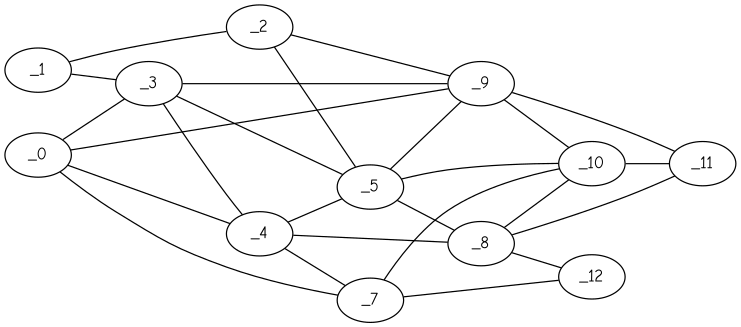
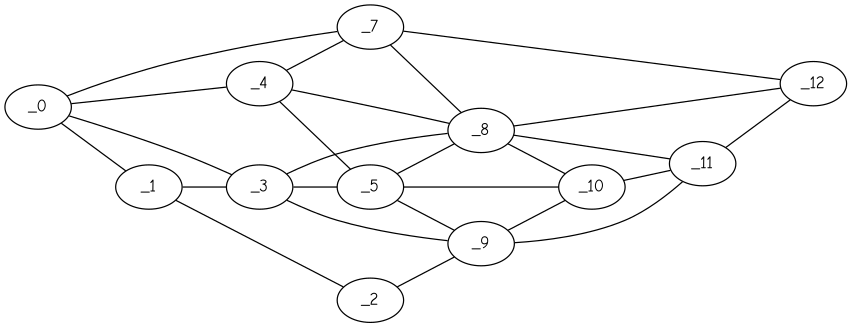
edge "_2" -- "_5": removed
edge "_9" -- "_0": now "_1" -- "_0"
edge "_12" -- "_11": added
edge "_3" -- "_4": now "_3" -- "_8"
edge "_10" -- "_7": now "_8" -- "_7"
